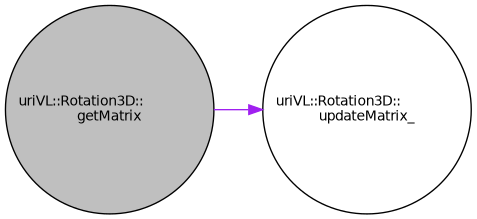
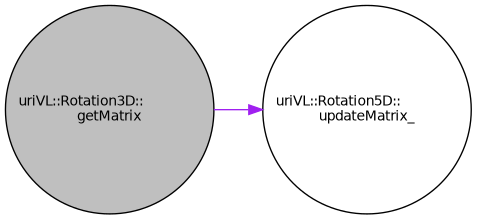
node "uriVL::Rotation3D:: updateMatrix_": label "uriVL::Rotation3D:: updateMatrix_" -> "uriVL::Rotation5D:: updateMatrix_"
